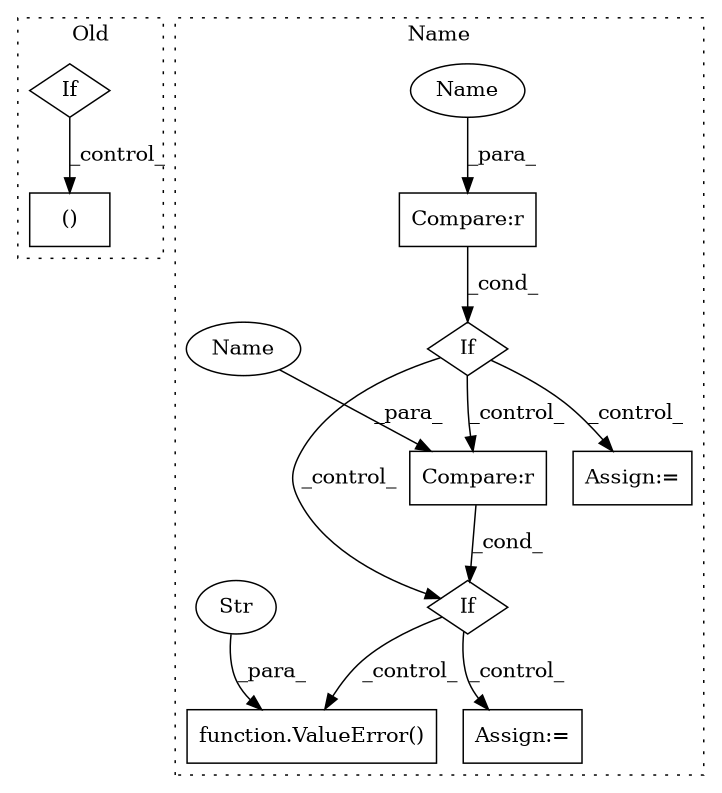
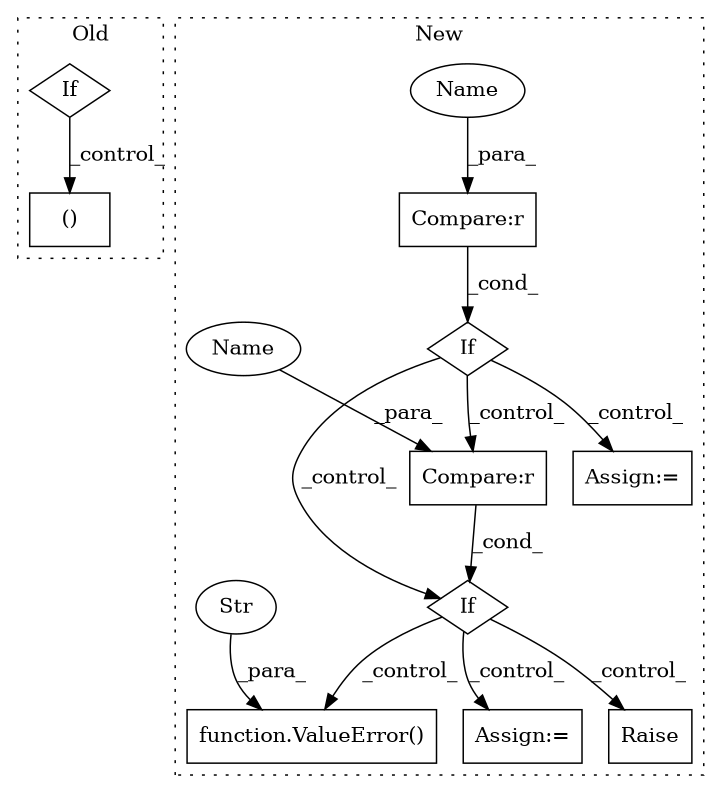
cluster "Name": label "Name" -> "New"
node "Raise": added
